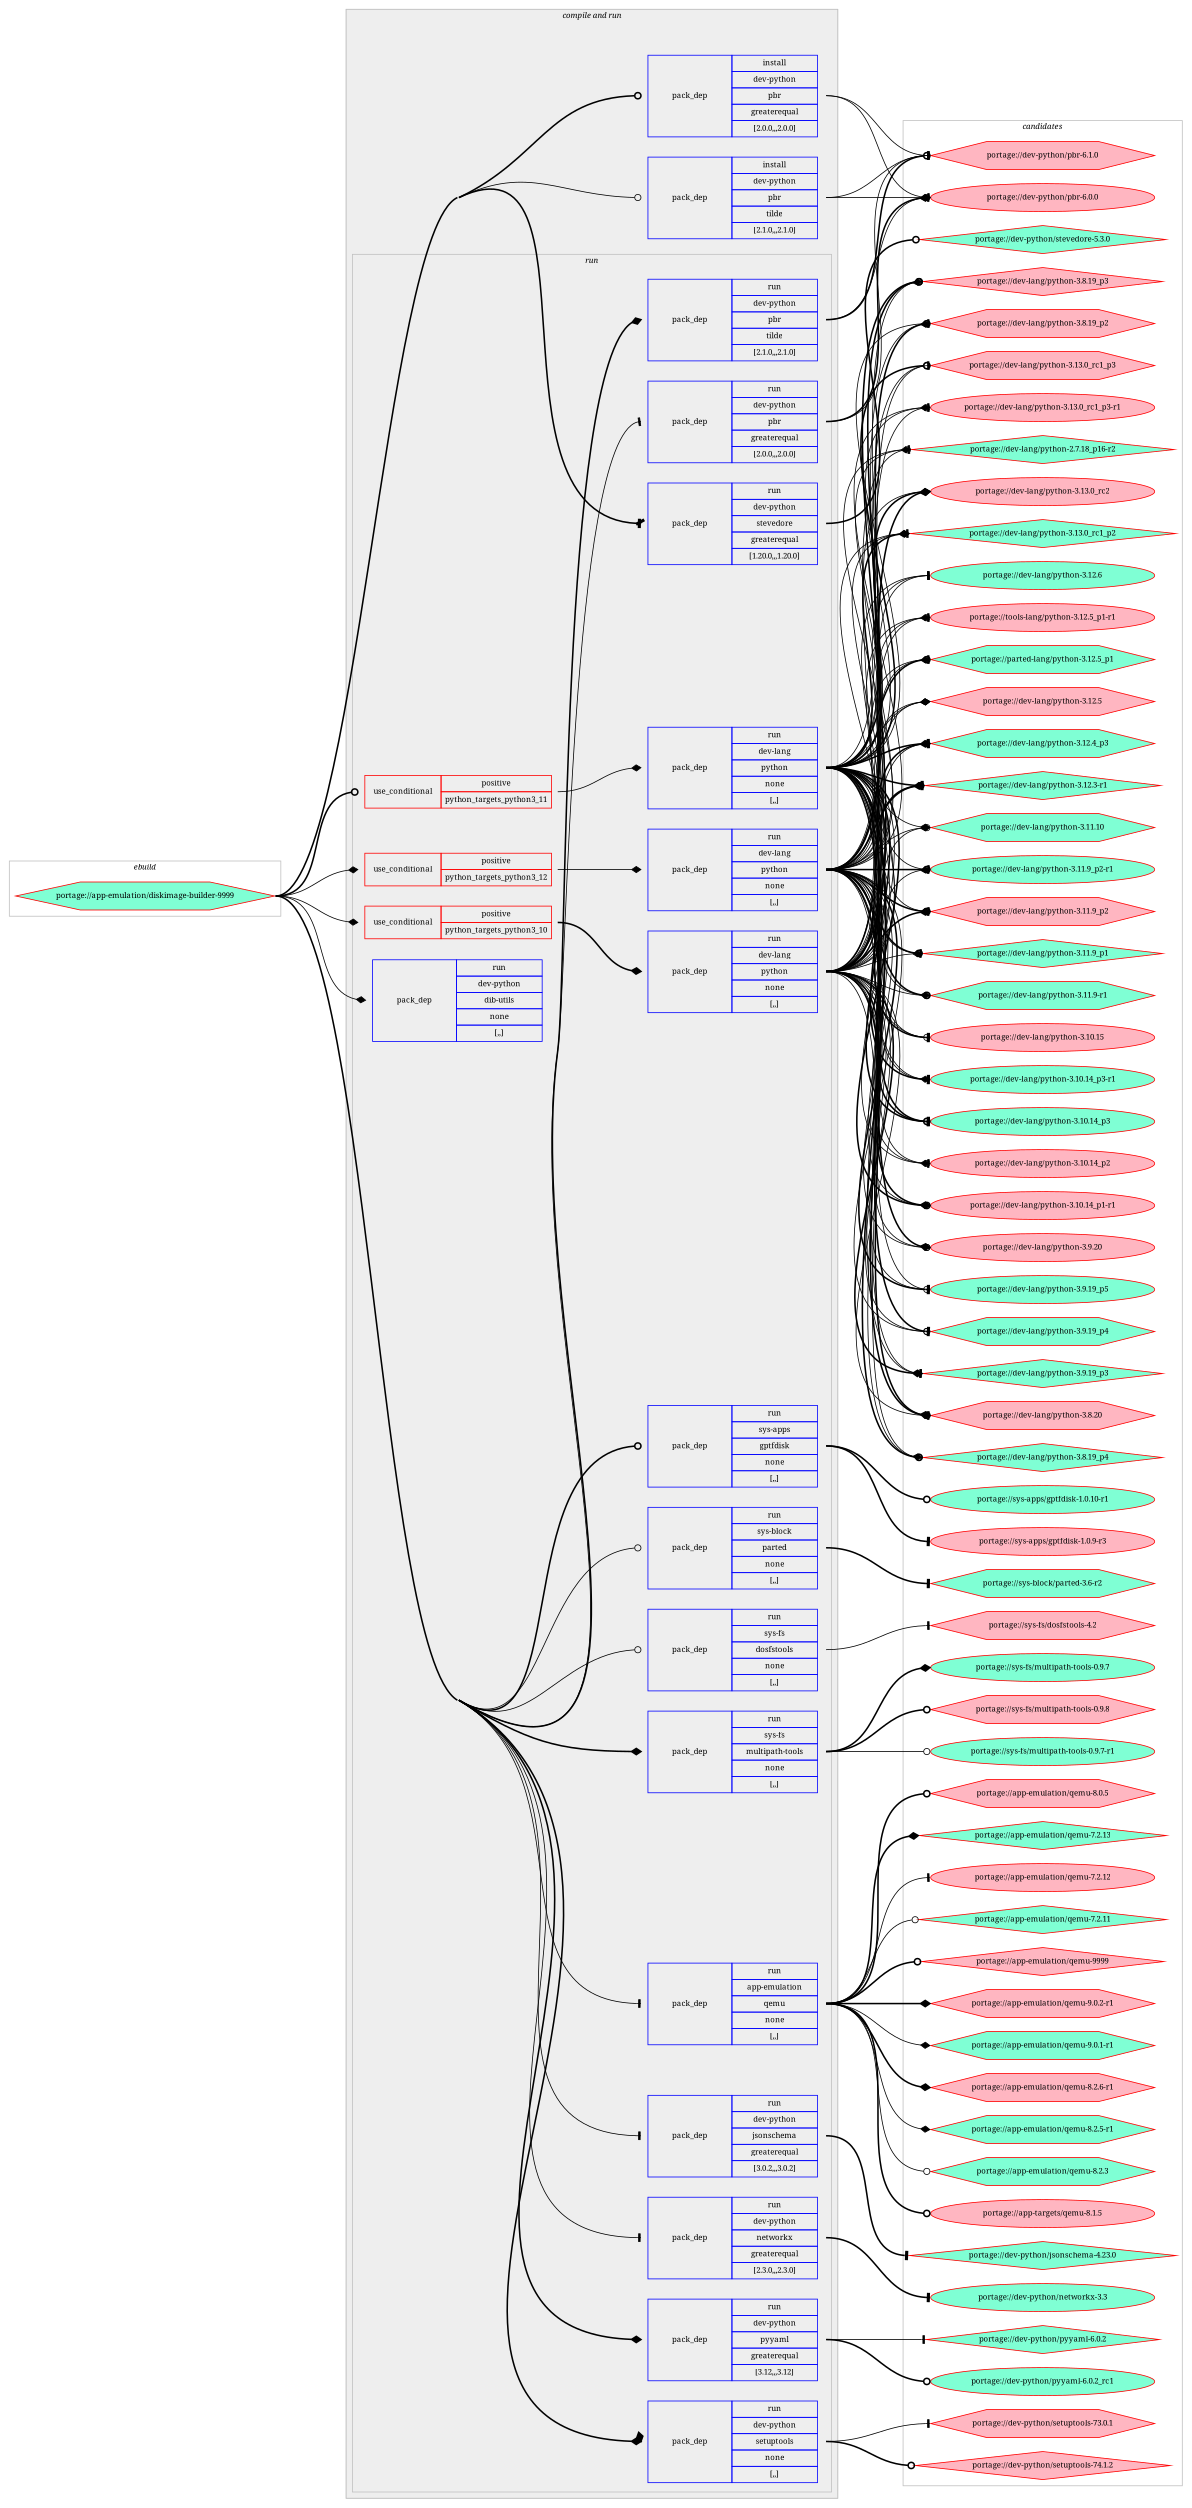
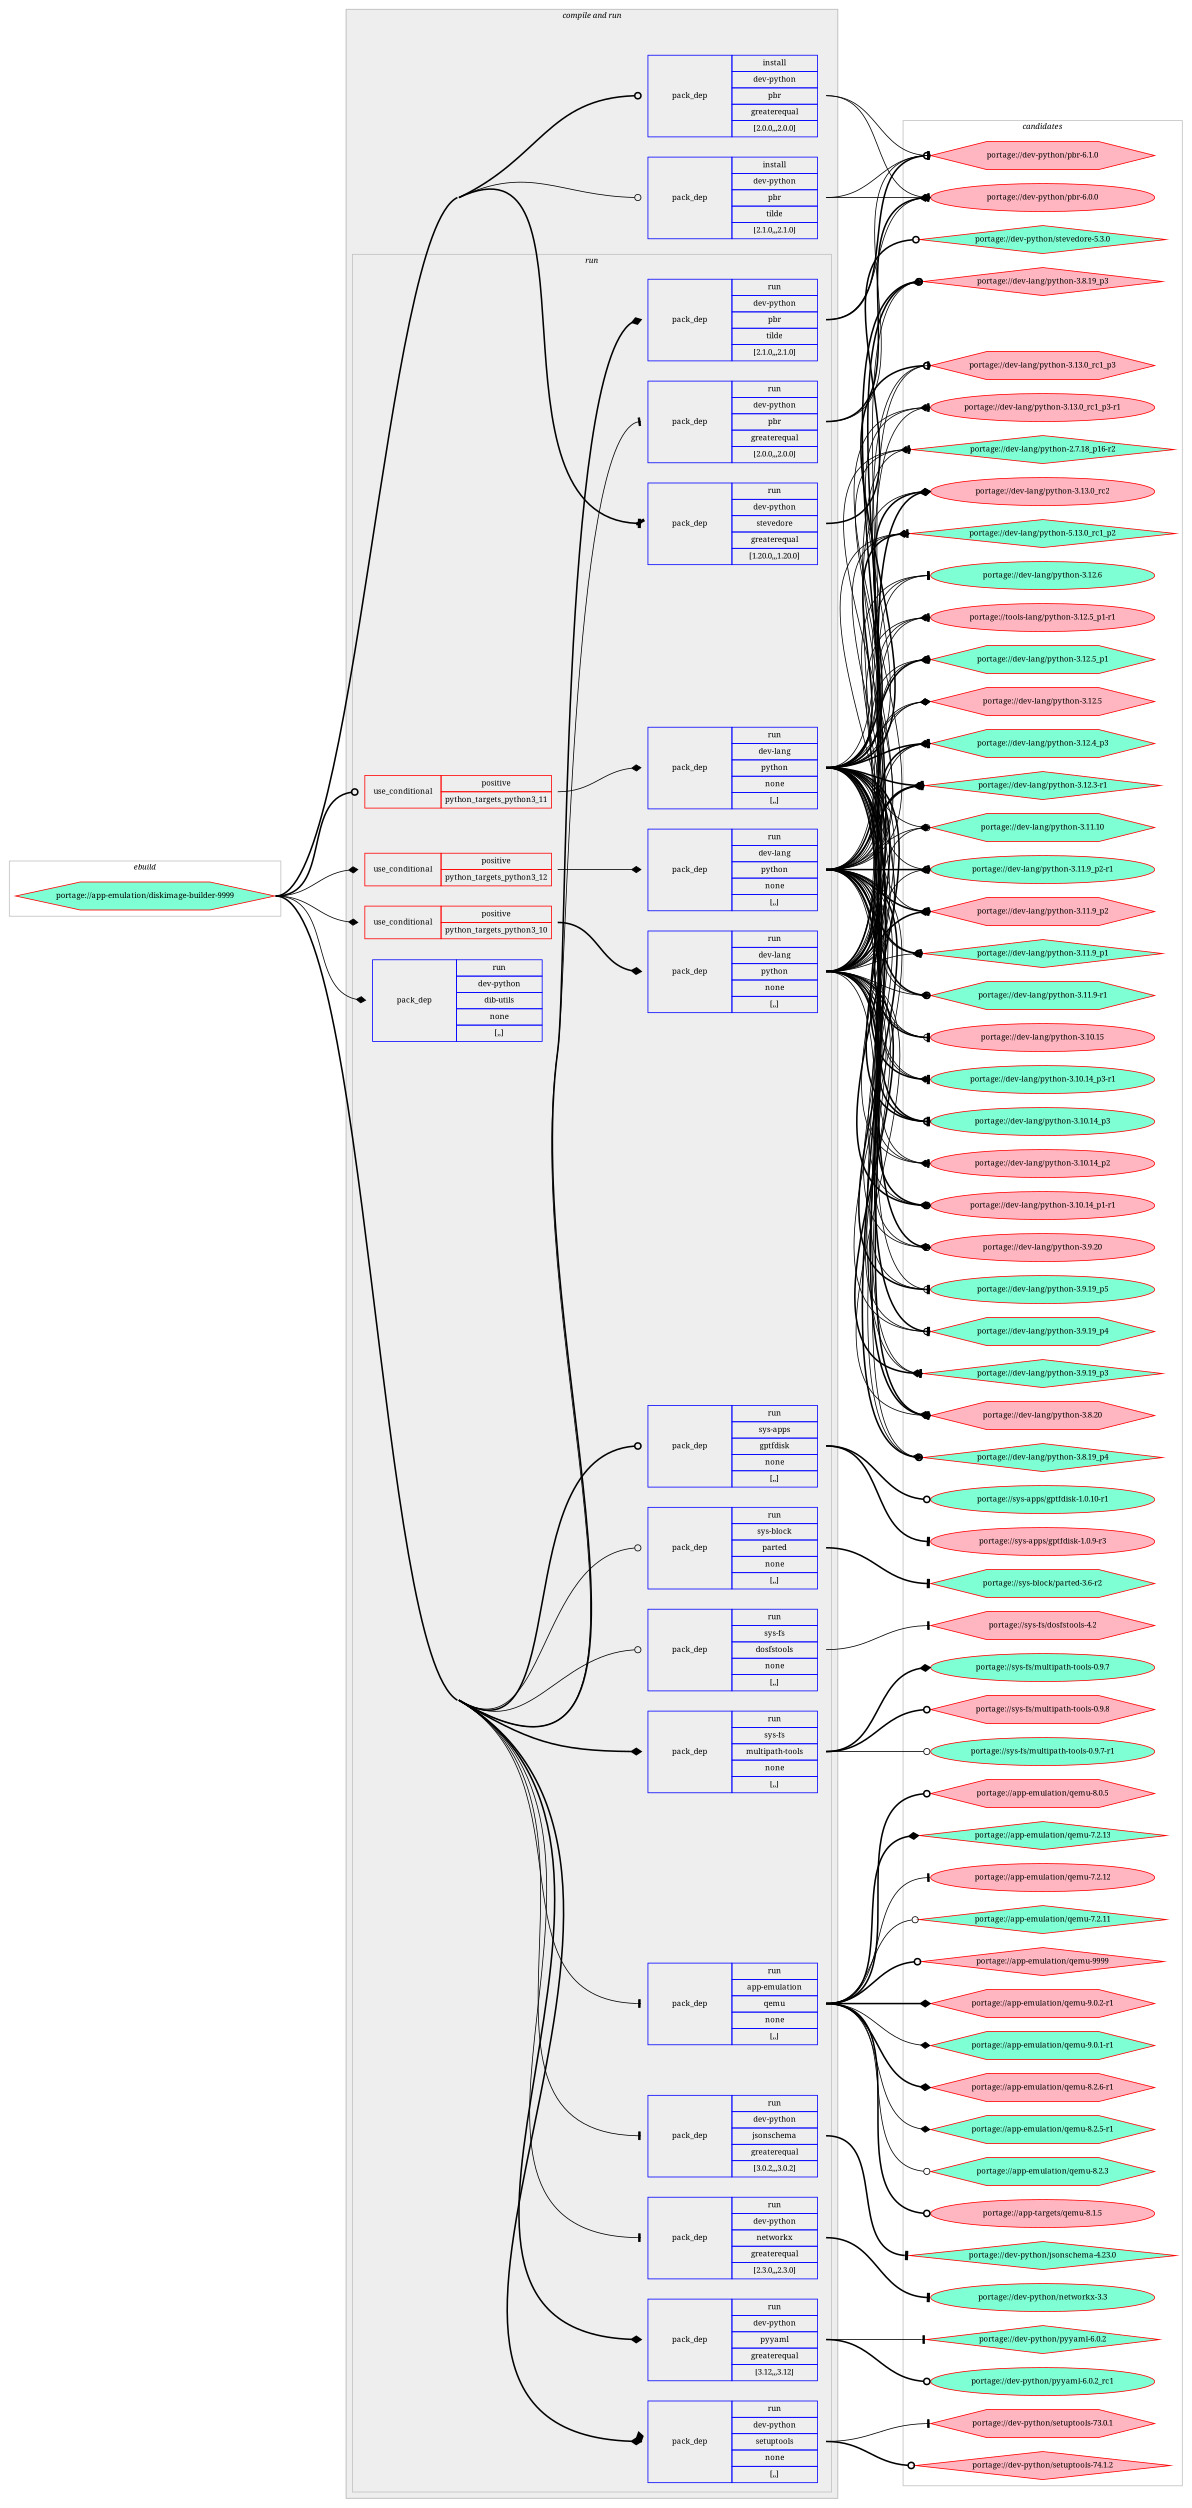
node "portage://dev-lang/python-3.8.19_p2": removed
node "portage://dev-lang/python-3.13.0_rc1_p2": label "portage://dev-lang/python-3.13.0_rc1_p2" -> "portage://dev-lang/python-5.13.0_rc1_p2"
node "portage://parted-lang/python-3.12.5_p1": label "portage://parted-lang/python-3.12.5_p1" -> "portage://dev-lang/python-3.12.5_p1"
